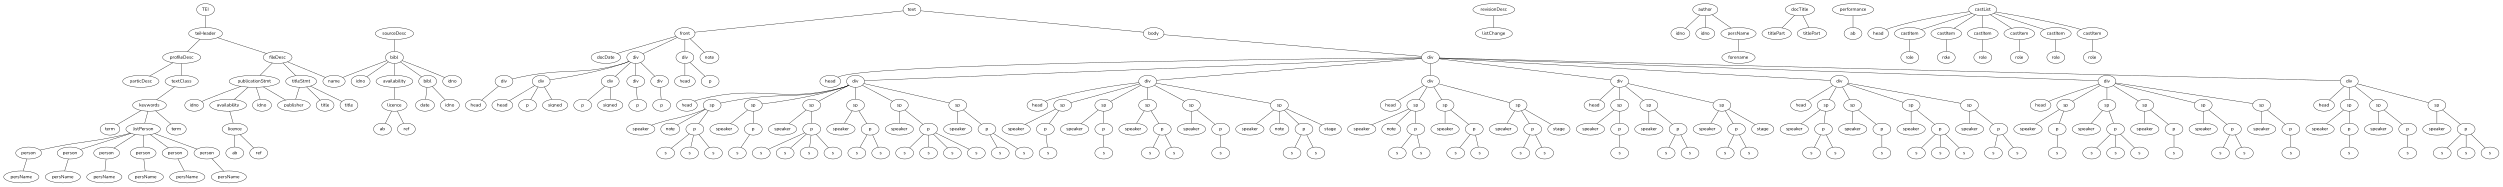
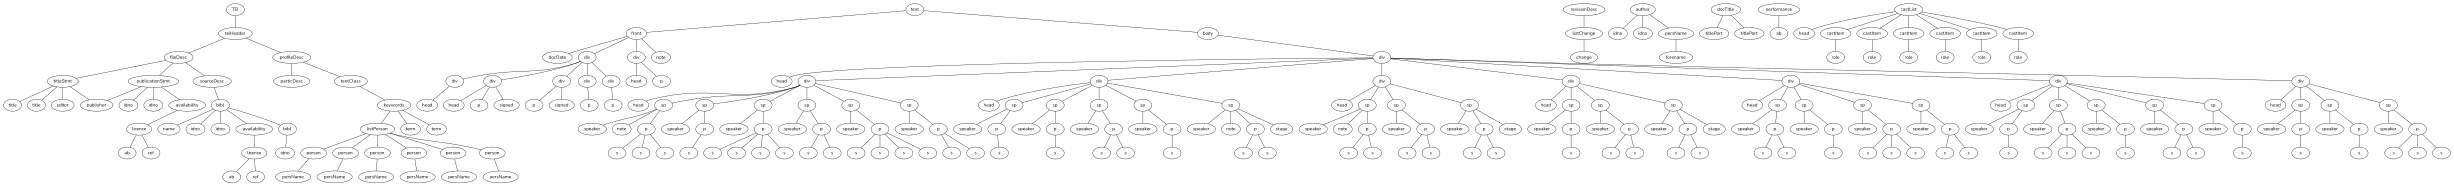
node "change": added
edge "fileDesc" -- "name": now "fileDesc" -- "sourceDesc"
node "editor": added
node "date": removed
